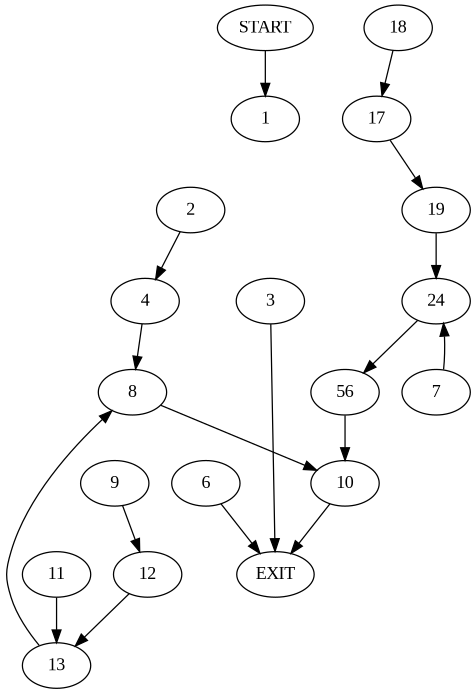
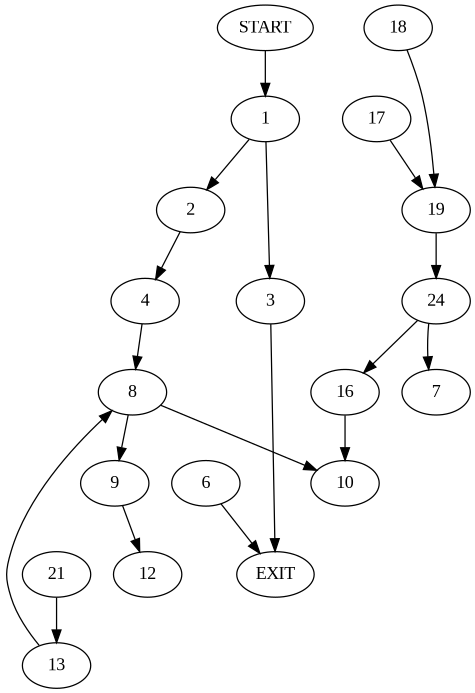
edge "18" -> "17": now "18" -> "19"
edge "1" -> "2": added
edge "1" -> "3": added
edge "7" -> "24": reversed
node "56": label "56" -> "16"
edge "8" -> "9": added
edge "10" -> "EXIT": removed
node "11": label "11" -> "21"
edge "12" -> "13": removed
